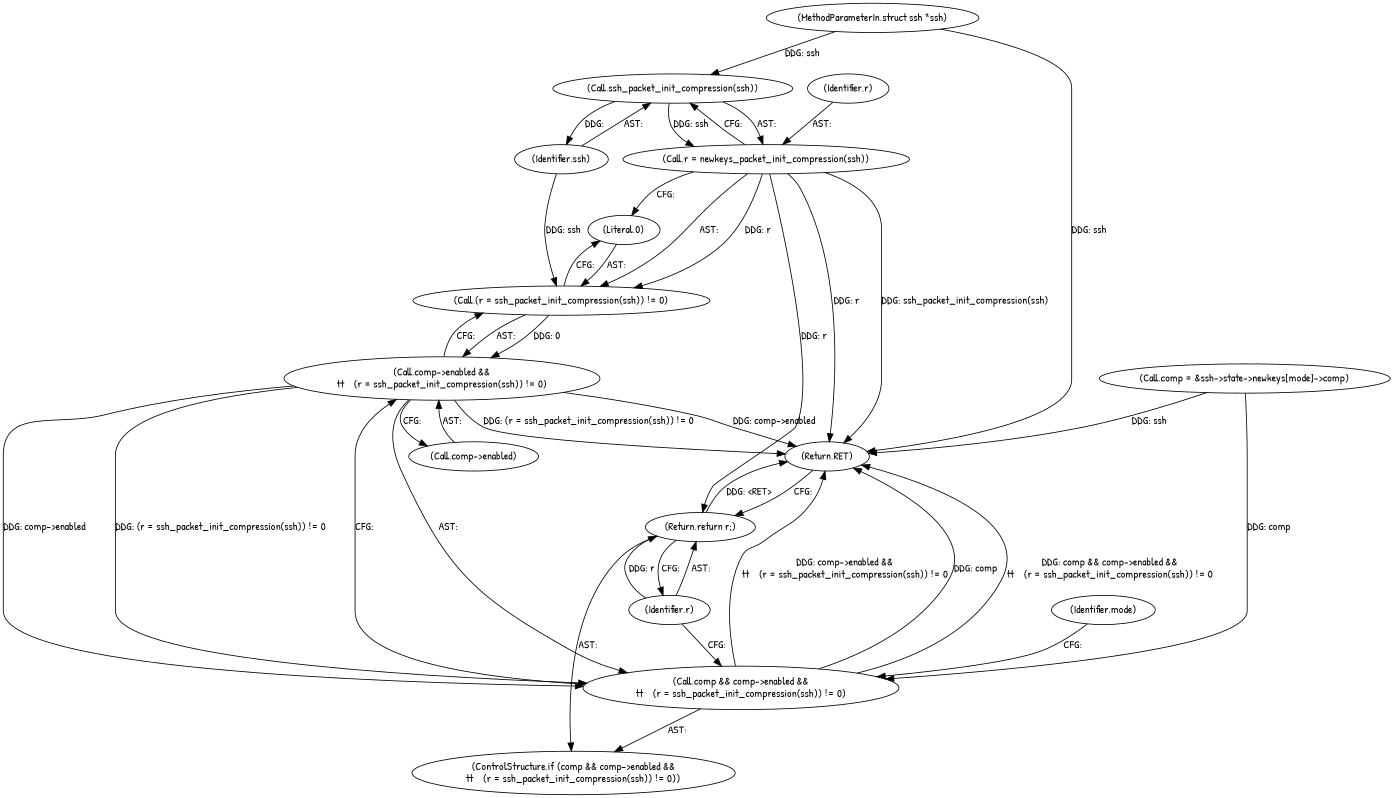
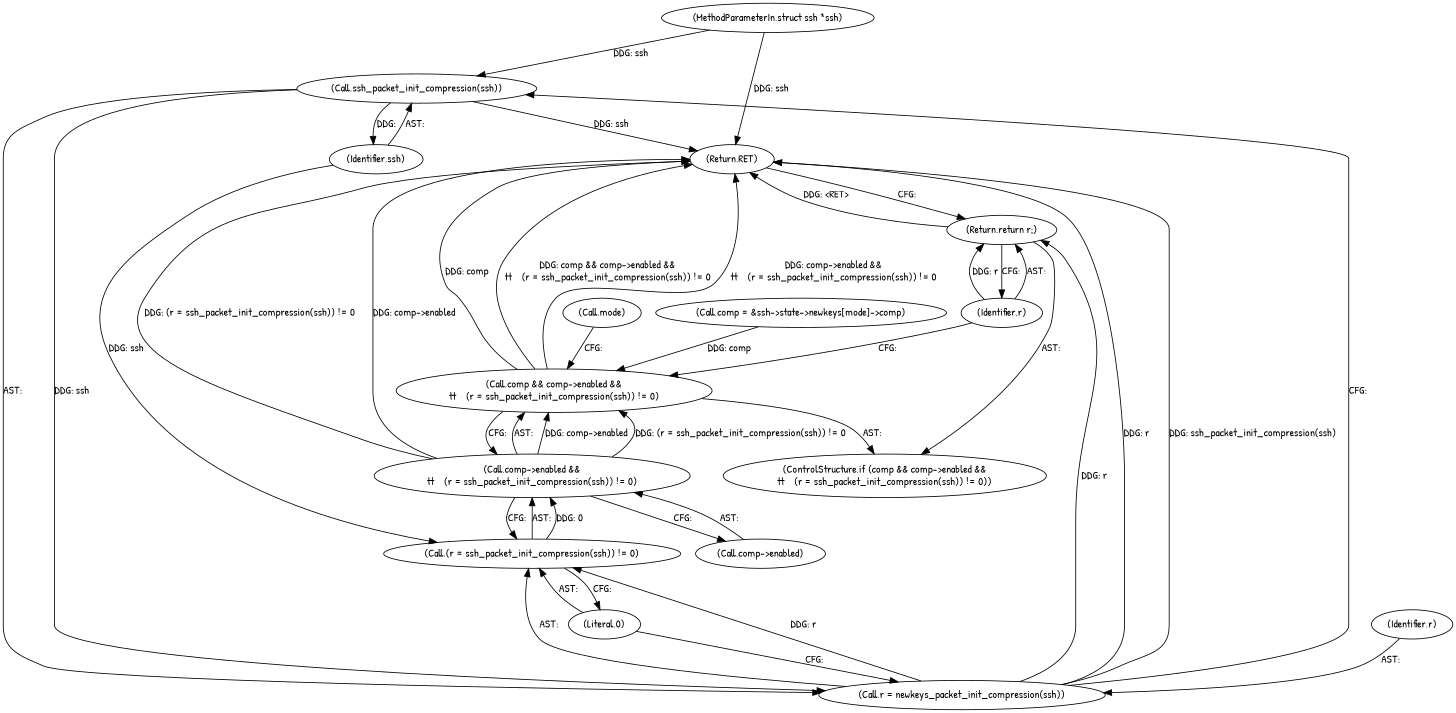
edge "(Call,r = newkeys_packet_init_compression(ssh))" -> "(Literal,0)": reversed
edge "(Call,comp = &ssh->state->newkeys[mode]->comp)" -> "(Return,RET)": now "(Call,ssh_packet_init_compression(ssh))" -> "(Return,RET)"
node "(Identifier,mode)": label "(Identifier,mode)" -> "(Call,mode)"
